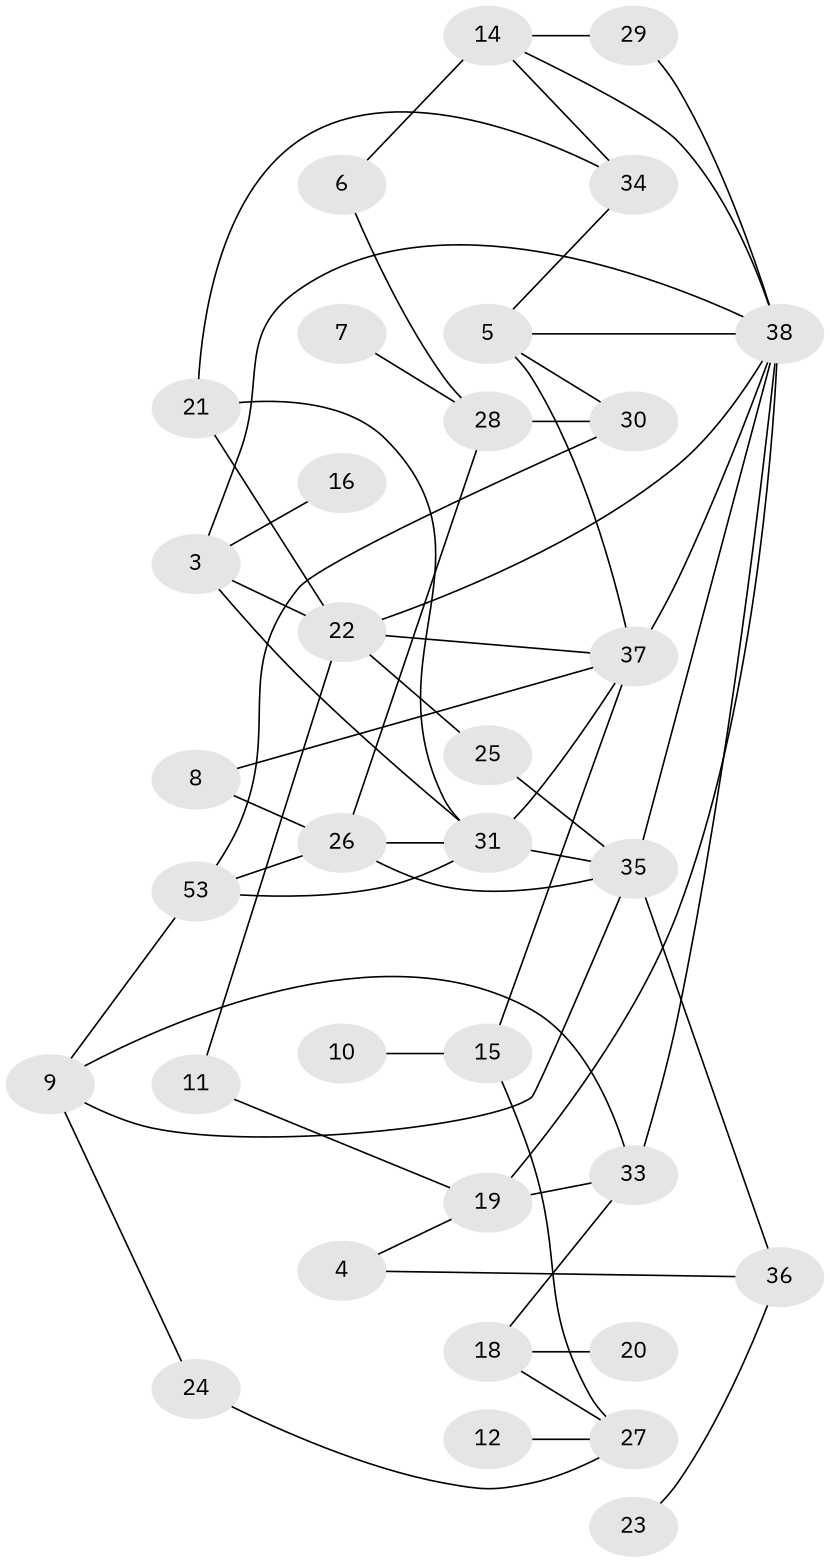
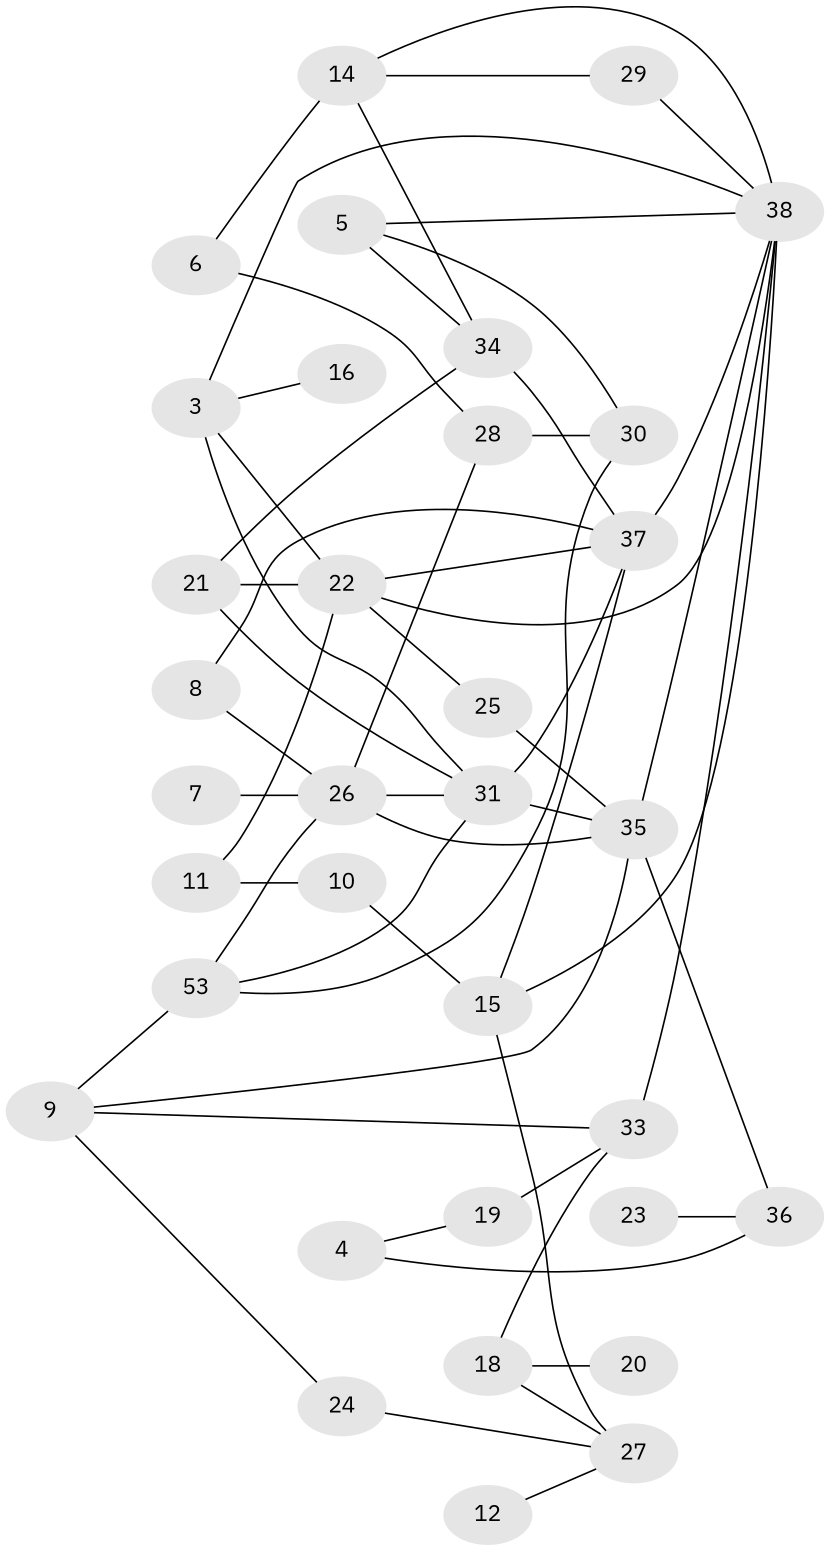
edge "7" -- "28": now "7" -- "26"
edge "5" -- "37": now "34" -- "37"
edge "38" -- "19": now "38" -- "15"
edge "11" -- "19": now "11" -- "10"
